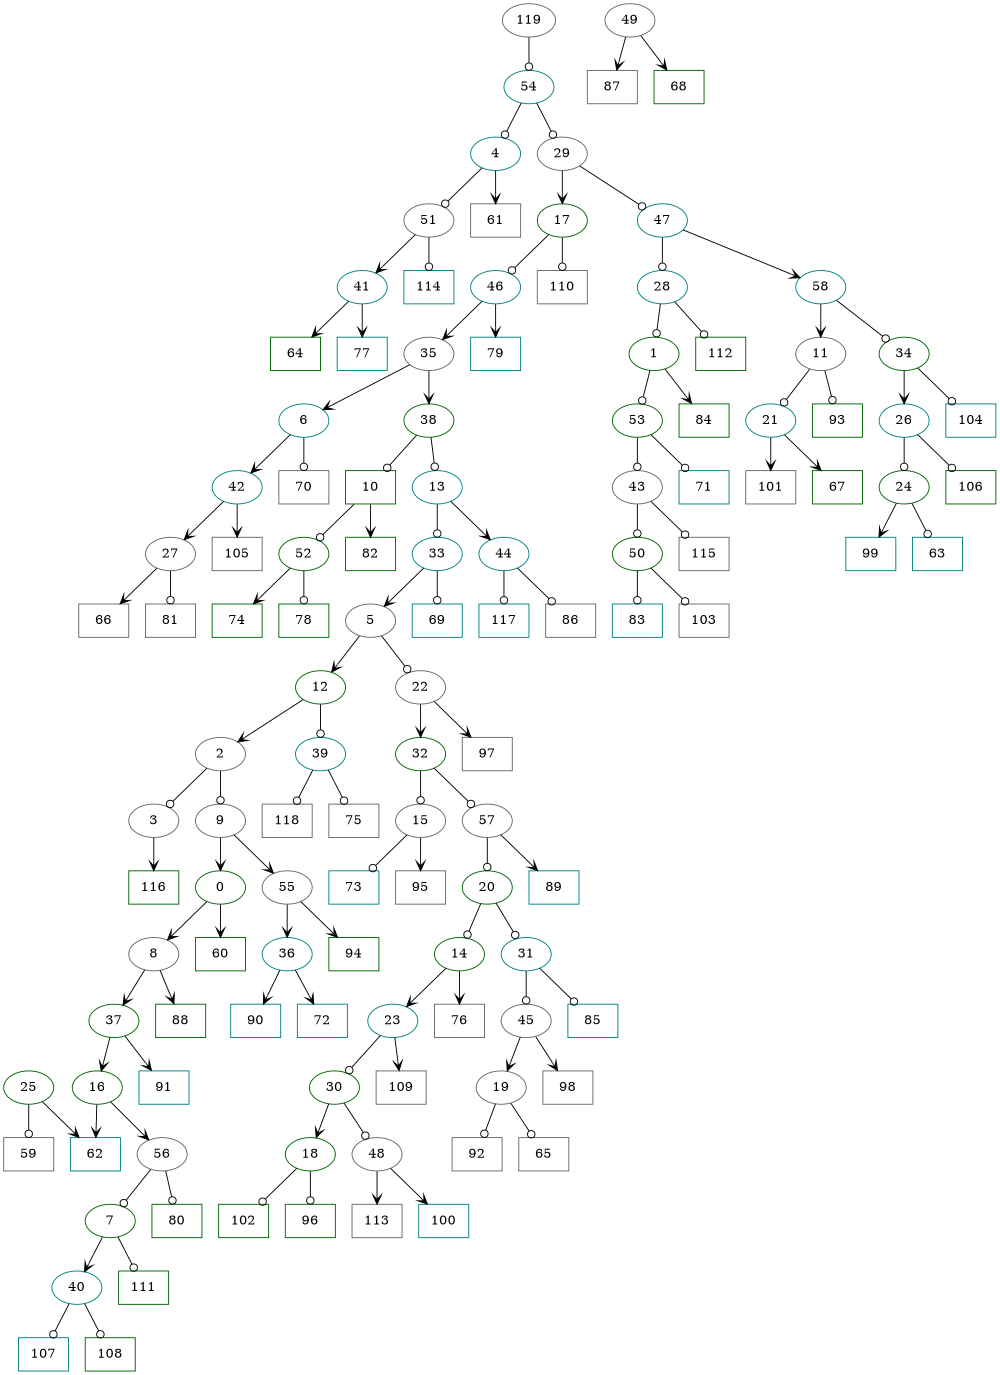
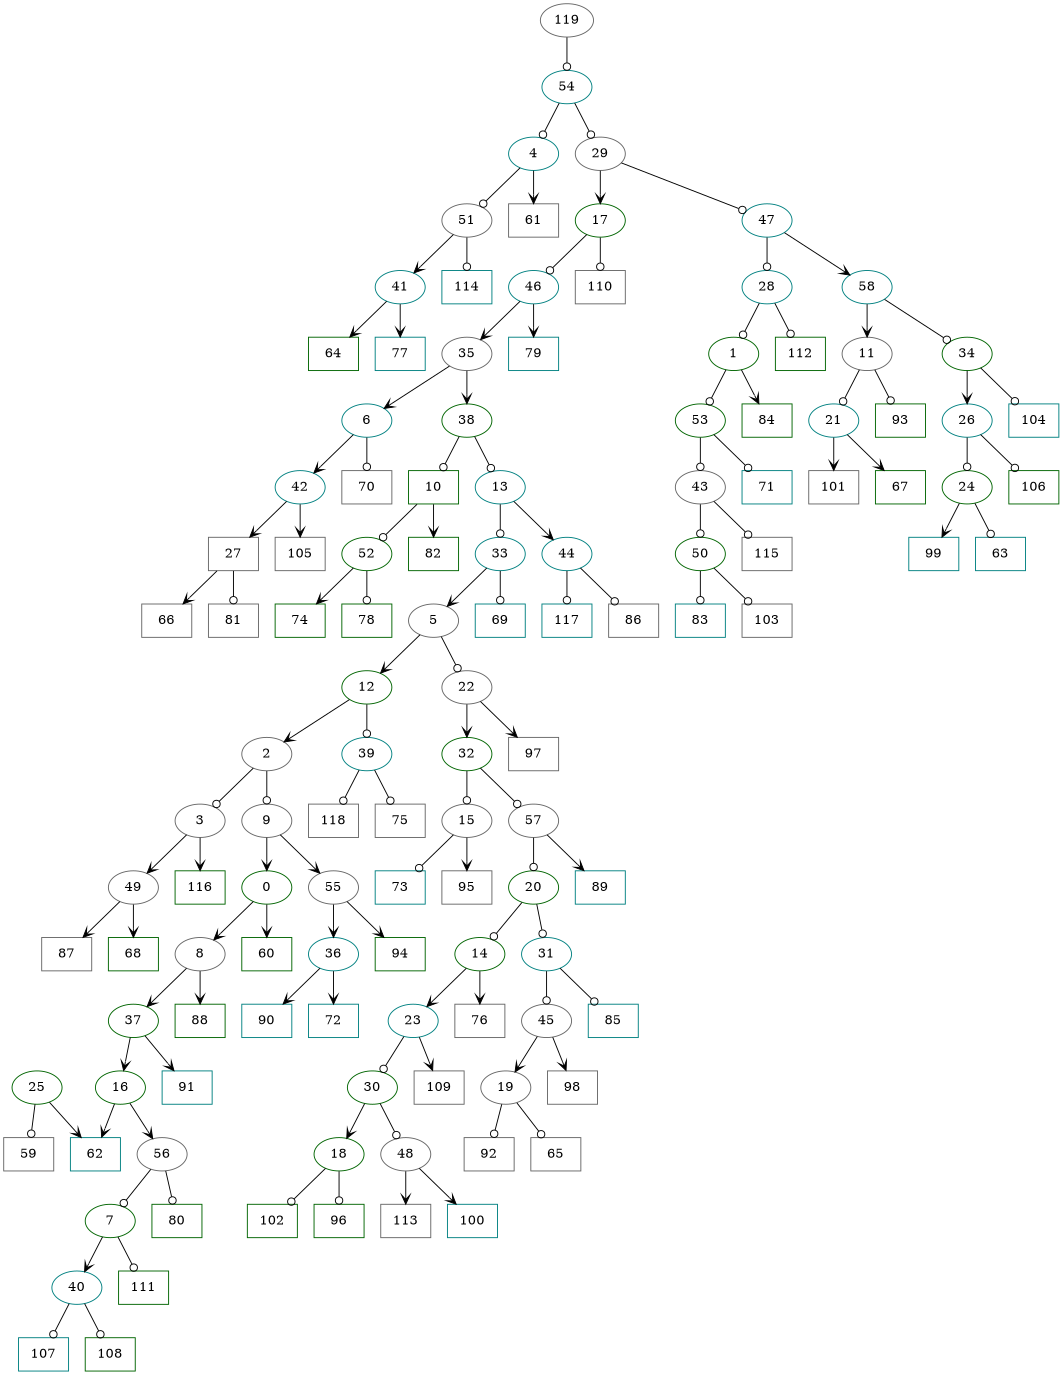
node "27": shape ellipse -> box
edge "3" -> "49": added
